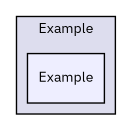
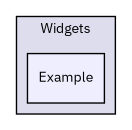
cluster "Example": label "Example" -> "Widgets"
